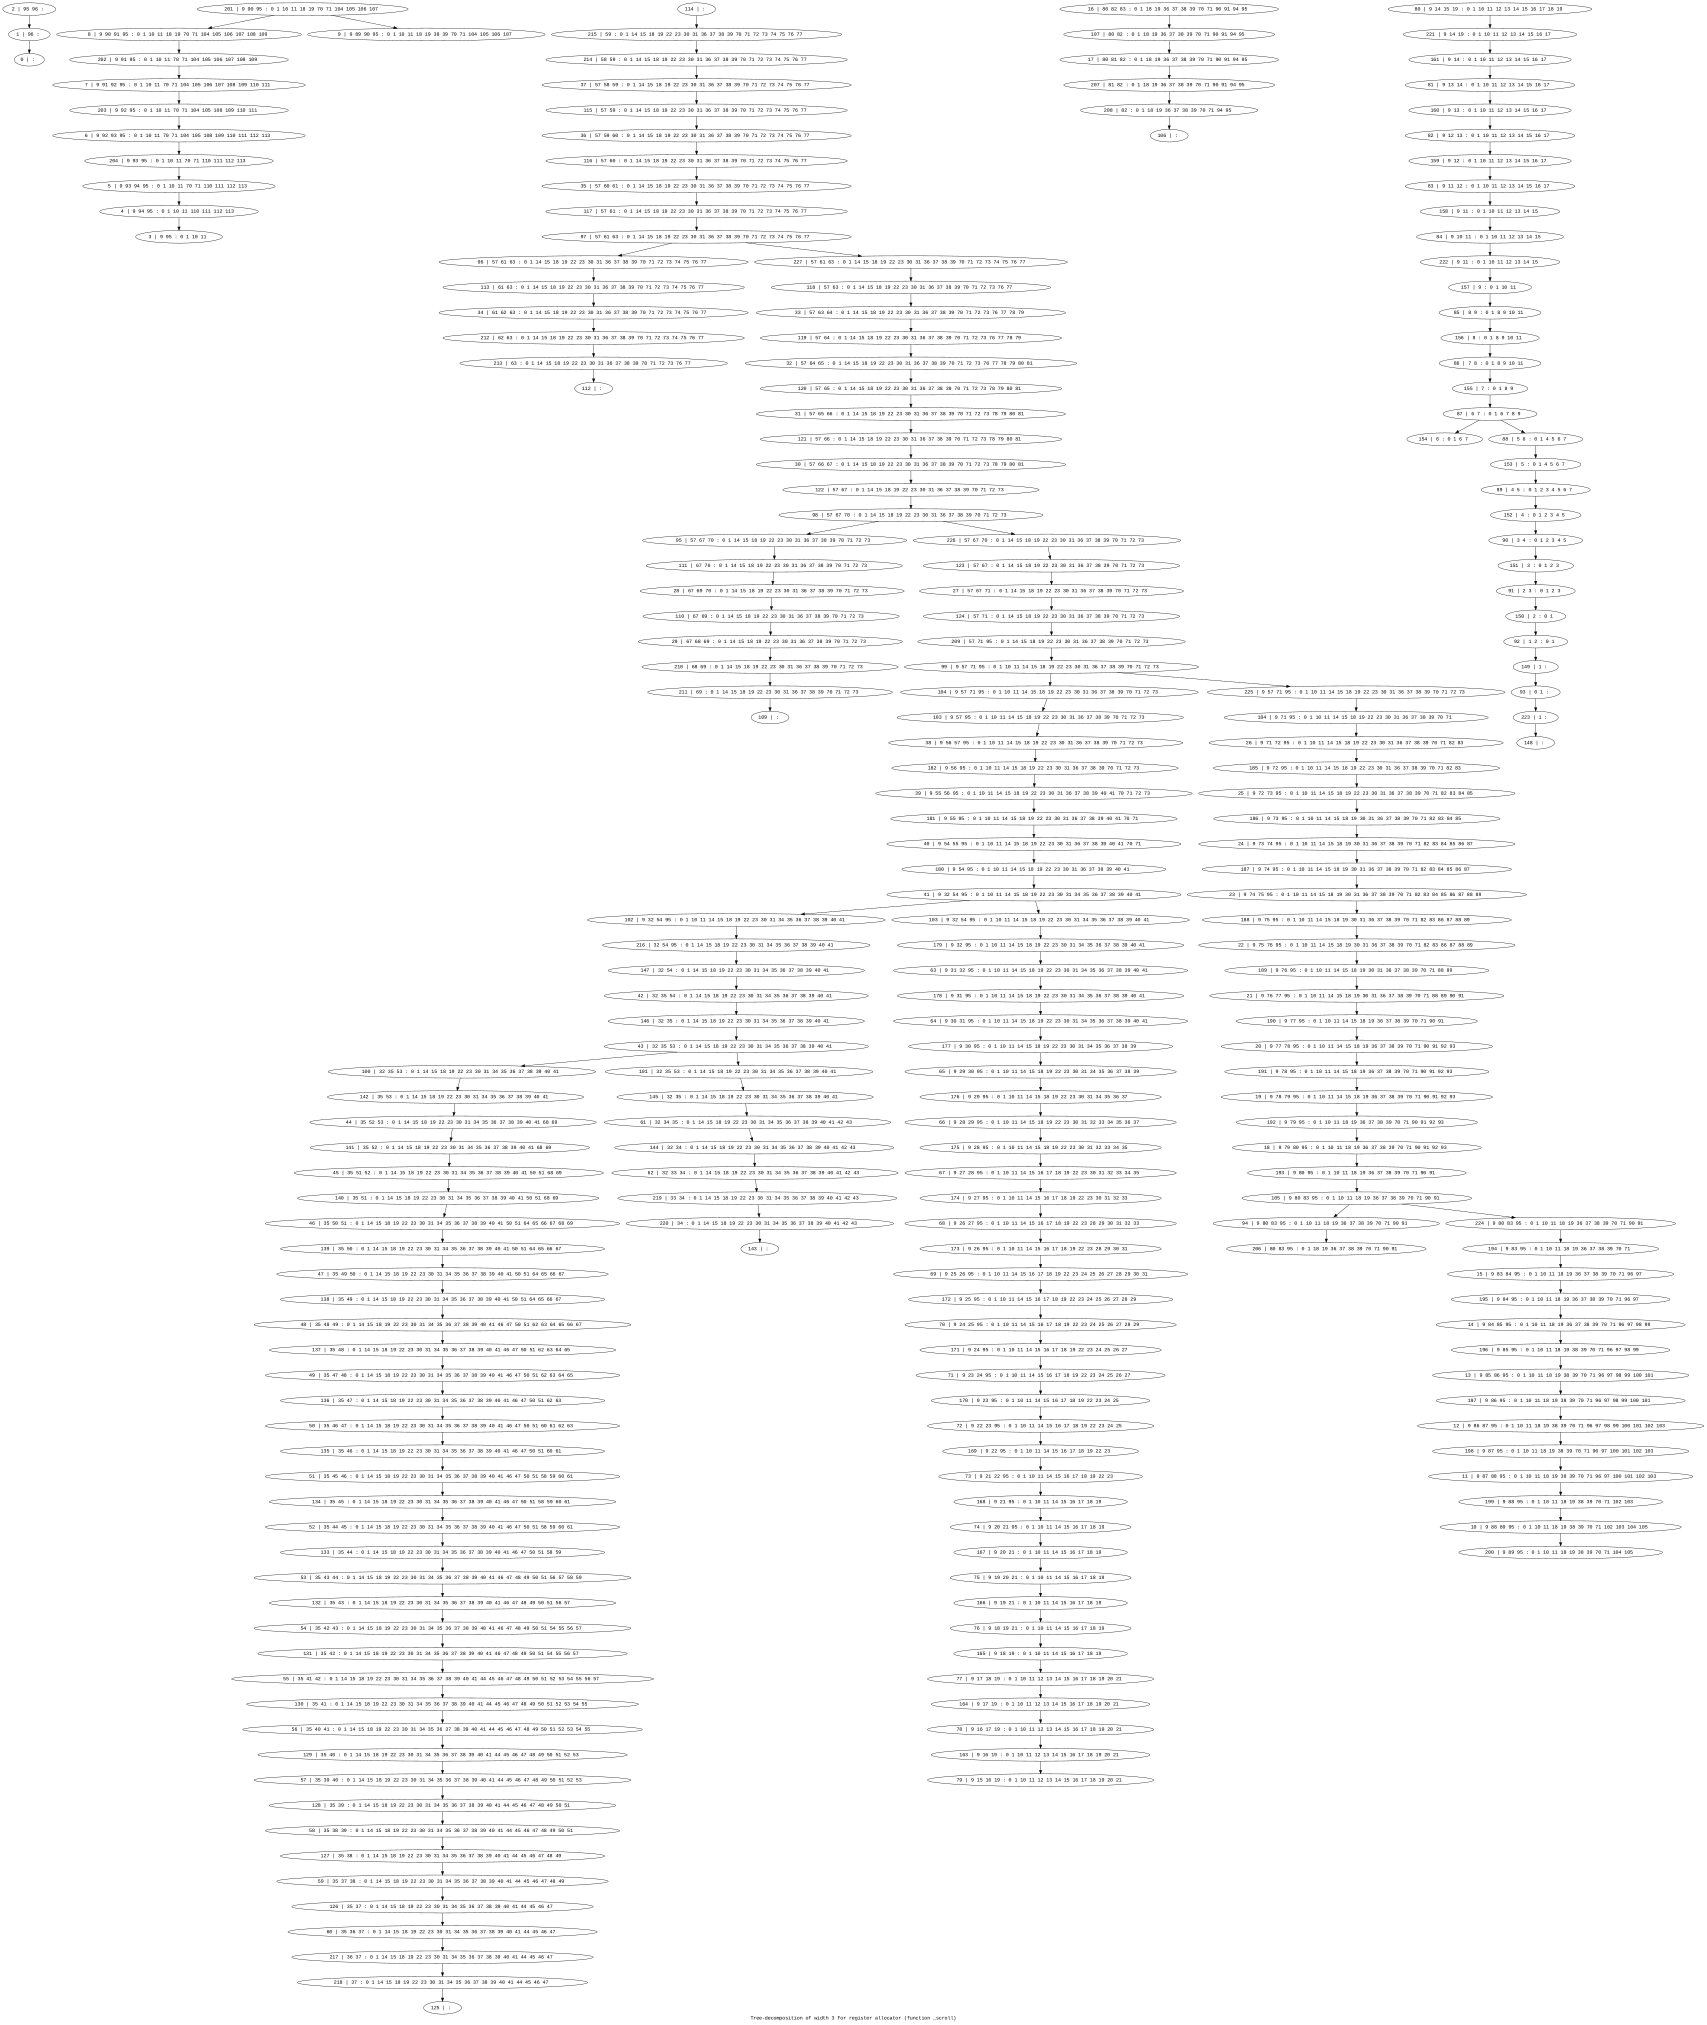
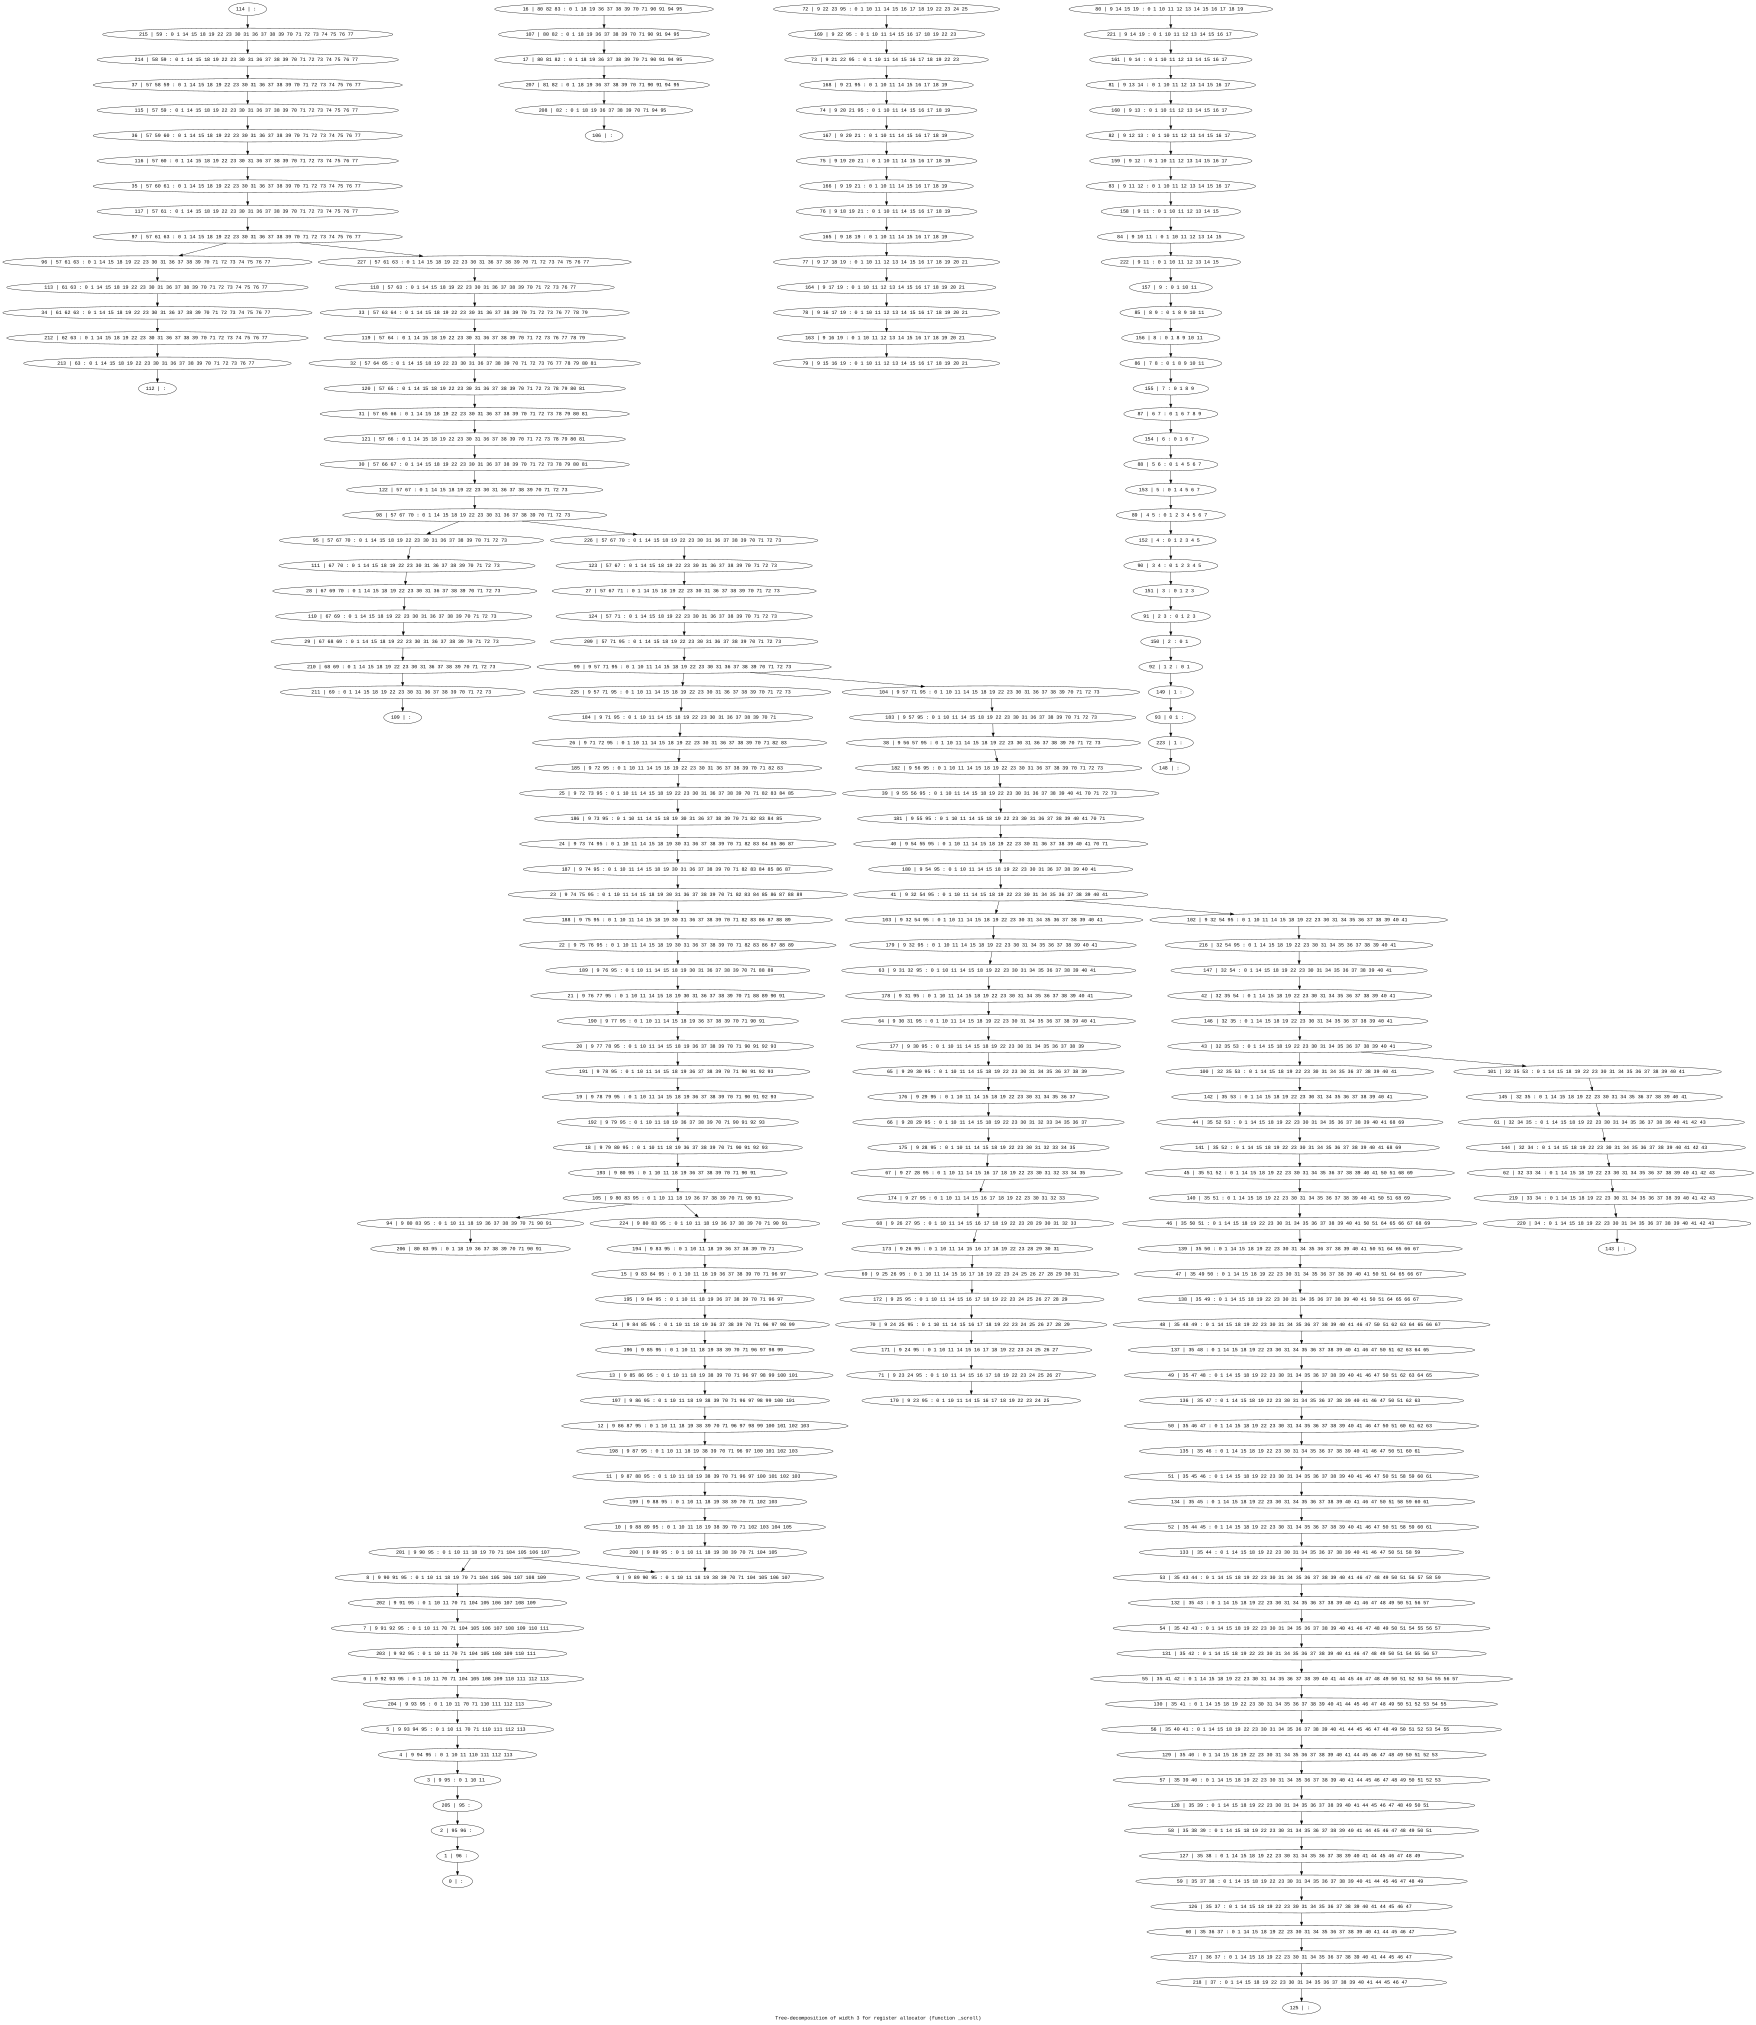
edge "87 | 6 7 : 0 1 6 7 8 9" -> "88 | 5 6 : 0 1 4 5 6 7": now "154 | 6 : 0 1 6 7" -> "88 | 5 6 : 0 1 4 5 6 7"
edge "170 | 9 23 95 : 0 1 10 11 14 15 16 17 18 19 22 23 24 25" -> "72 | 9 22 23 95 : 0 1 10 11 14 15 16 17 18 19 22 23 24 25": removed
edge "200 | 9 89 95 : 0 1 10 11 18 19 38 39 70 71 104 105" -> "9 | 9 89 90 95 : 0 1 10 11 18 19 38 39 70 71 104 105 106 107": added
node "205 | 95 :": added
